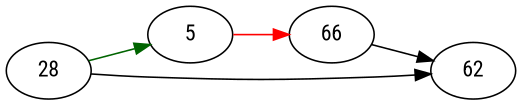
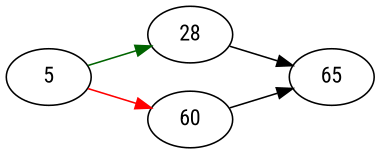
node "66": label "66" -> "60"
edge "28" -> "5": reversed
node "62": label "62" -> "65"
